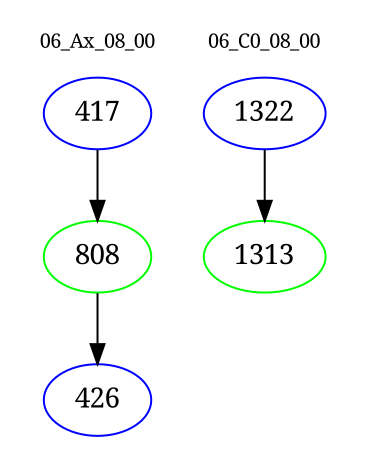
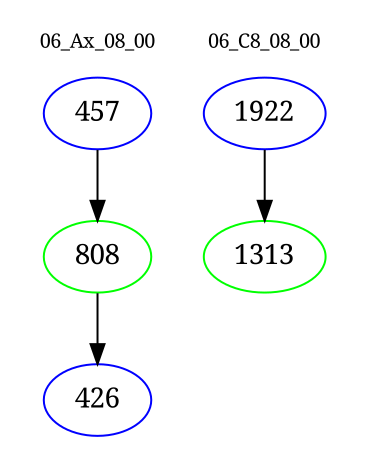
cluster "06_C0_08_00": label "06_C0_08_00" -> "06_C8_08_00"
node "417": label "417" -> "457"
node "1322": label "1322" -> "1922"
